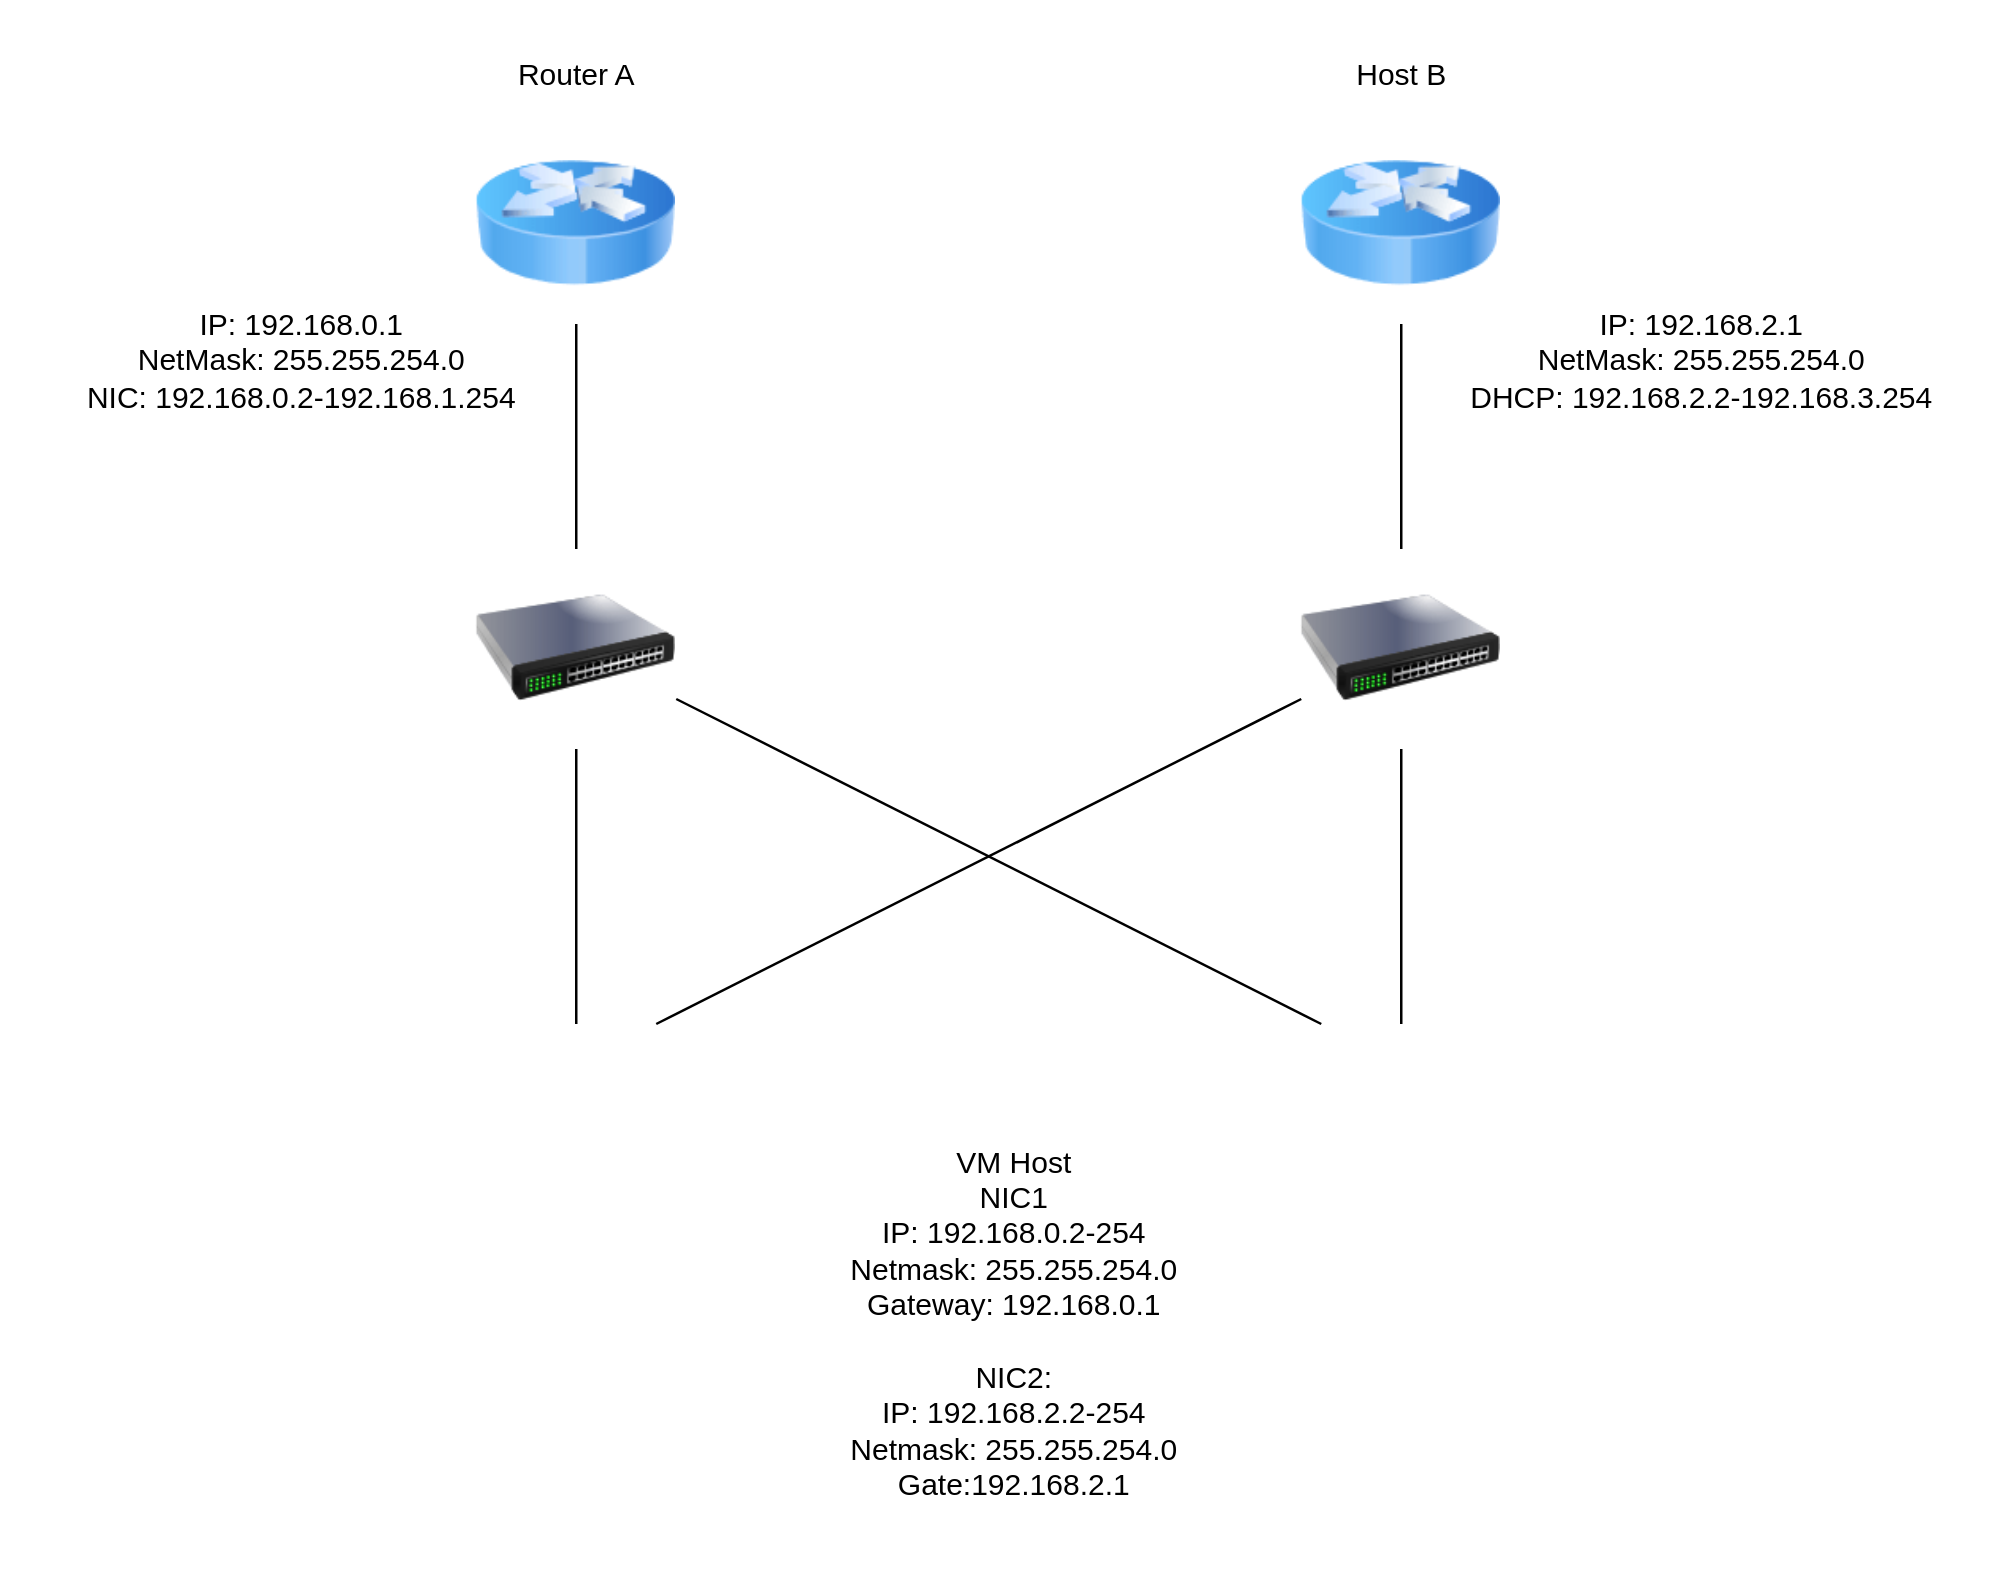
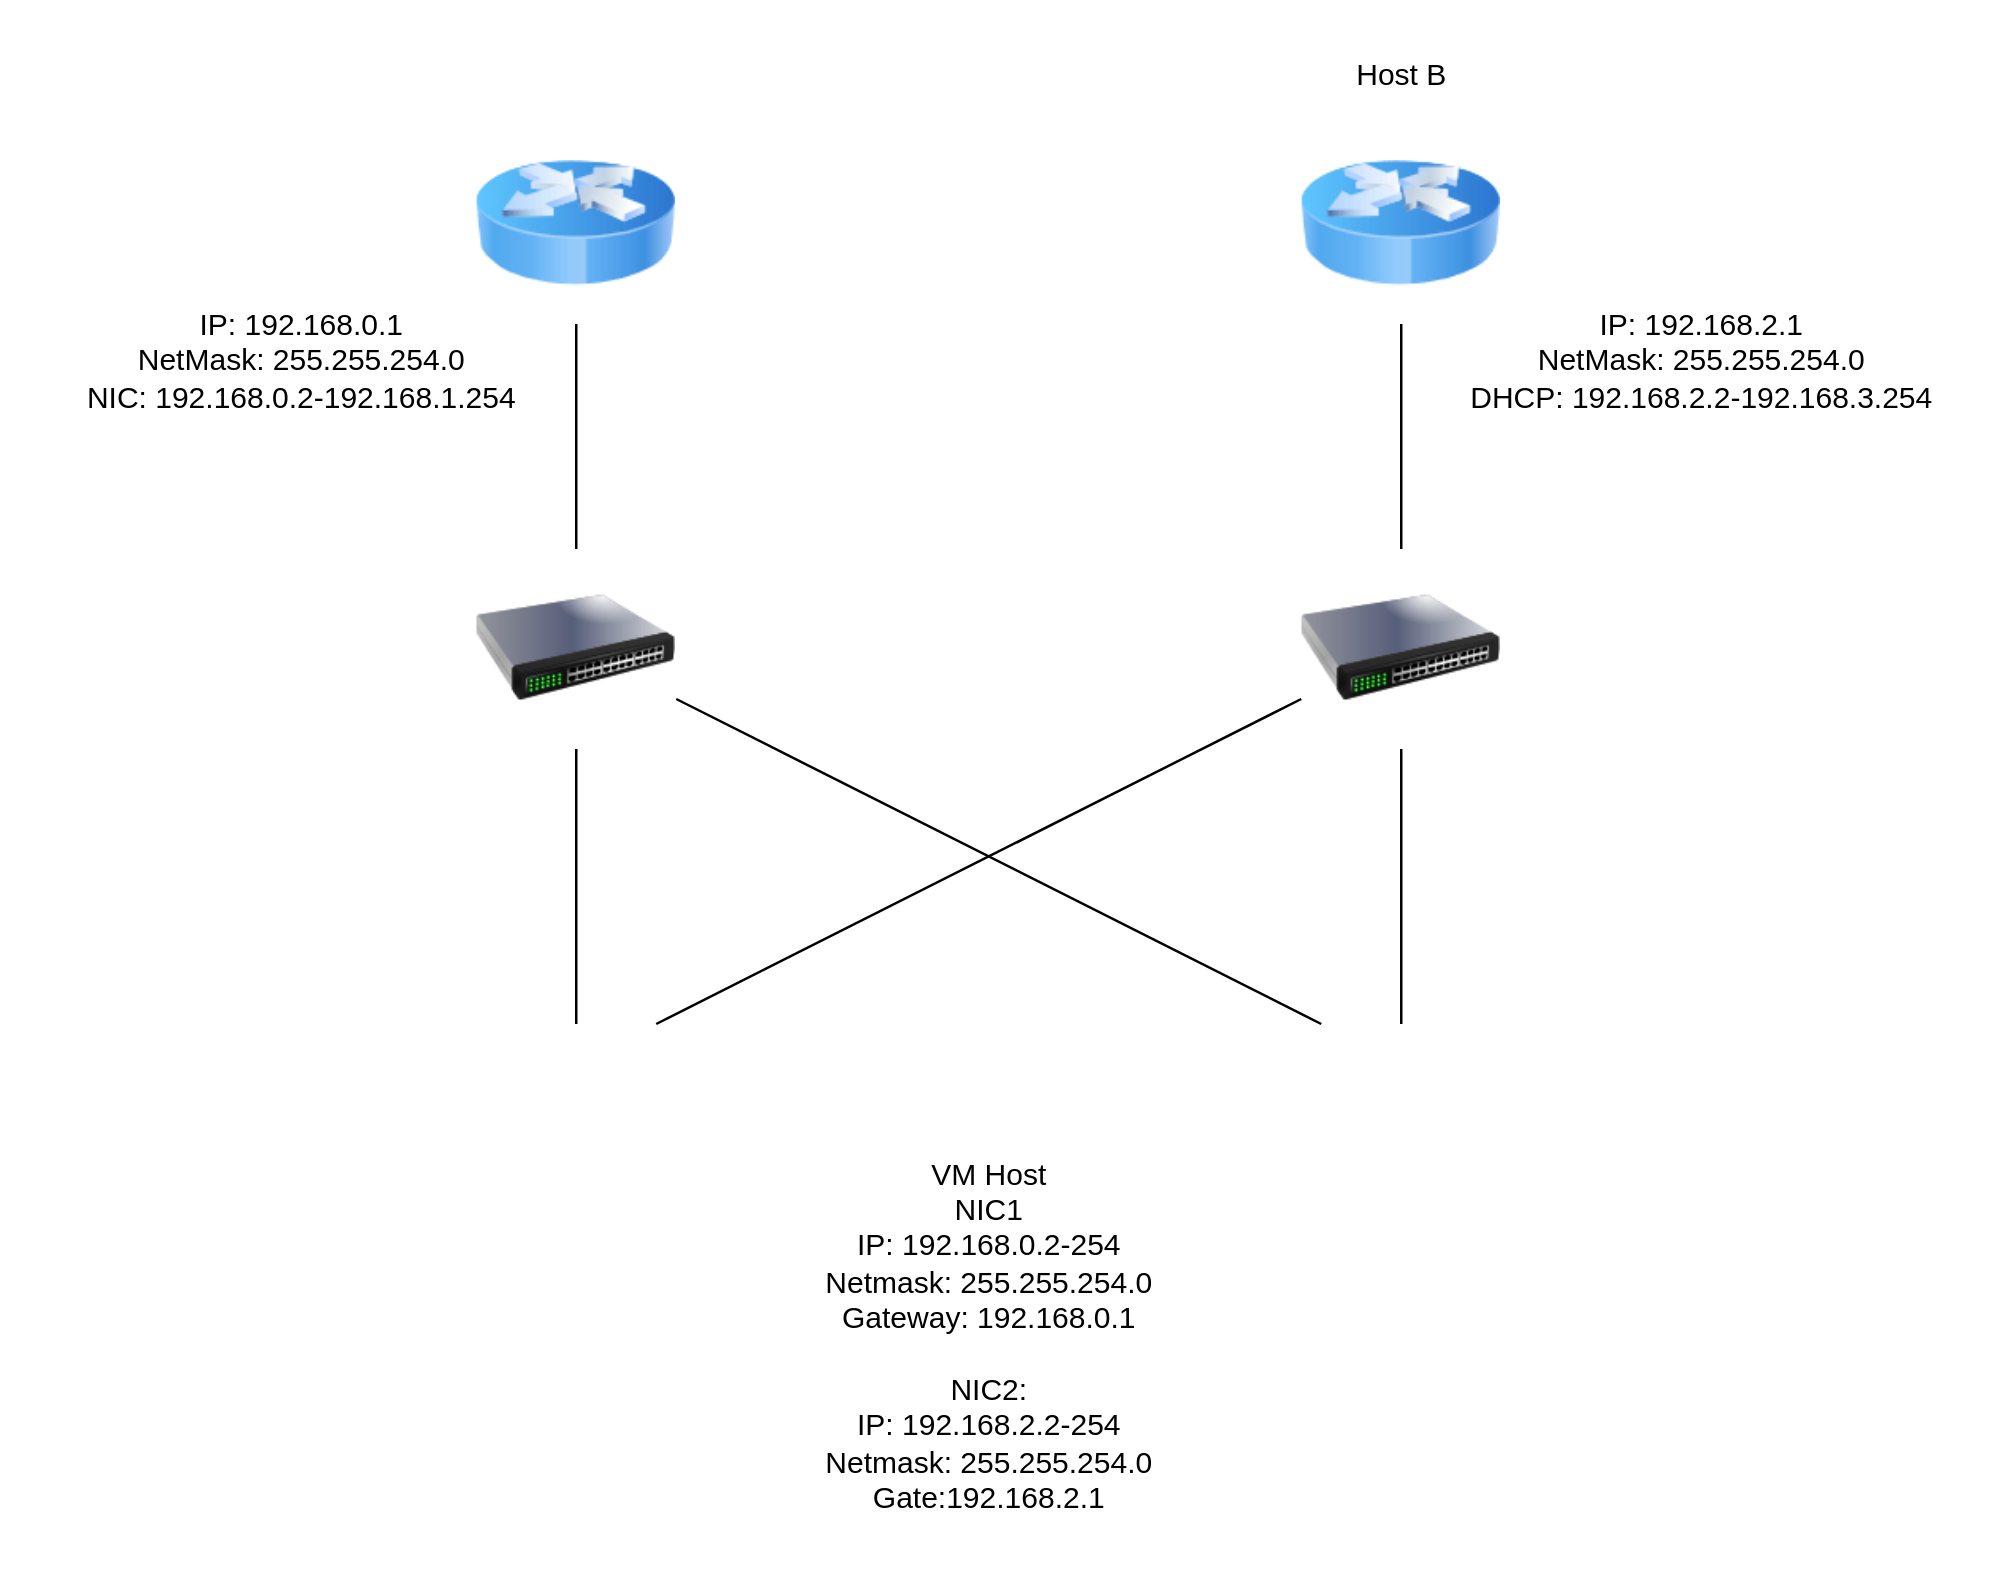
node "Router A": removed
node "VM Host NIC1 IP: 192.168.0.2-254 Netmask: 255.255.254.0 Gateway: 192.168.0.1 NIC2: IP: 192.168.2.2-254 Netmask: 255.255.254.0 Gate:192.168.2.1": moved (1014, 1324) -> (989, 1336)
